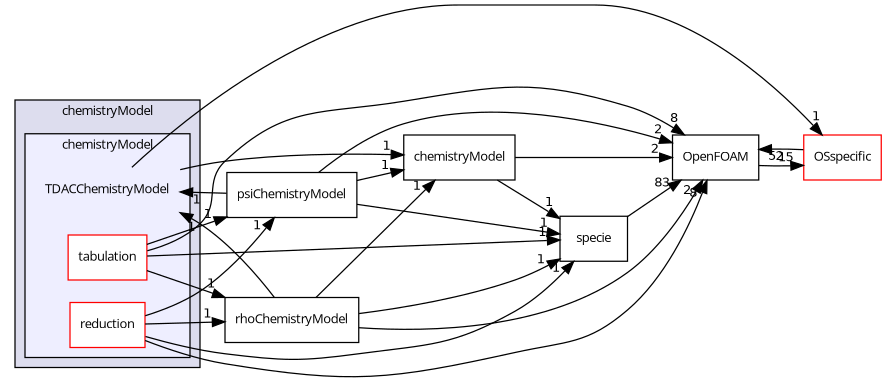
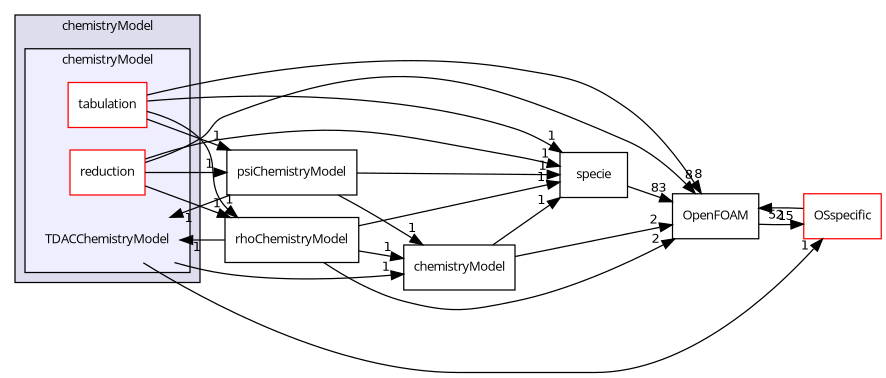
edge "psiChemistryModel" -> "OpenFOAM": removed
